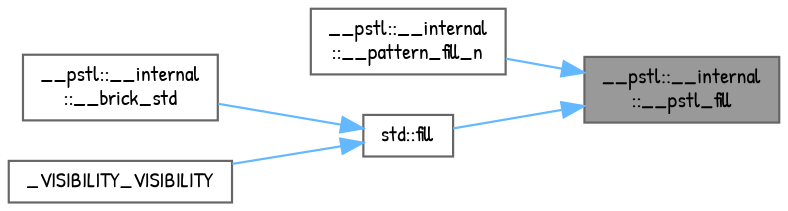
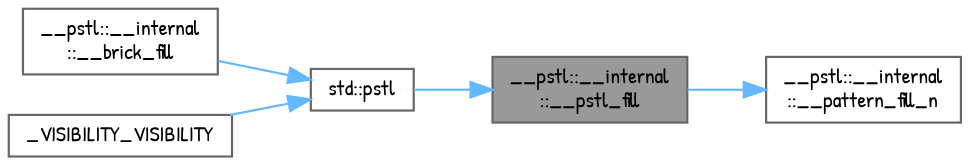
edge "__pstl::__internal ::__pattern_fill_n" -> "__pstl::__internal ::__pstl_fill": reversed
node "__pstl::__internal ::__brick_std": label "__pstl::__internal ::__brick_std" -> "__pstl::__internal ::__brick_fill"
node "std::fill": label "std::fill" -> "std::pstl"
